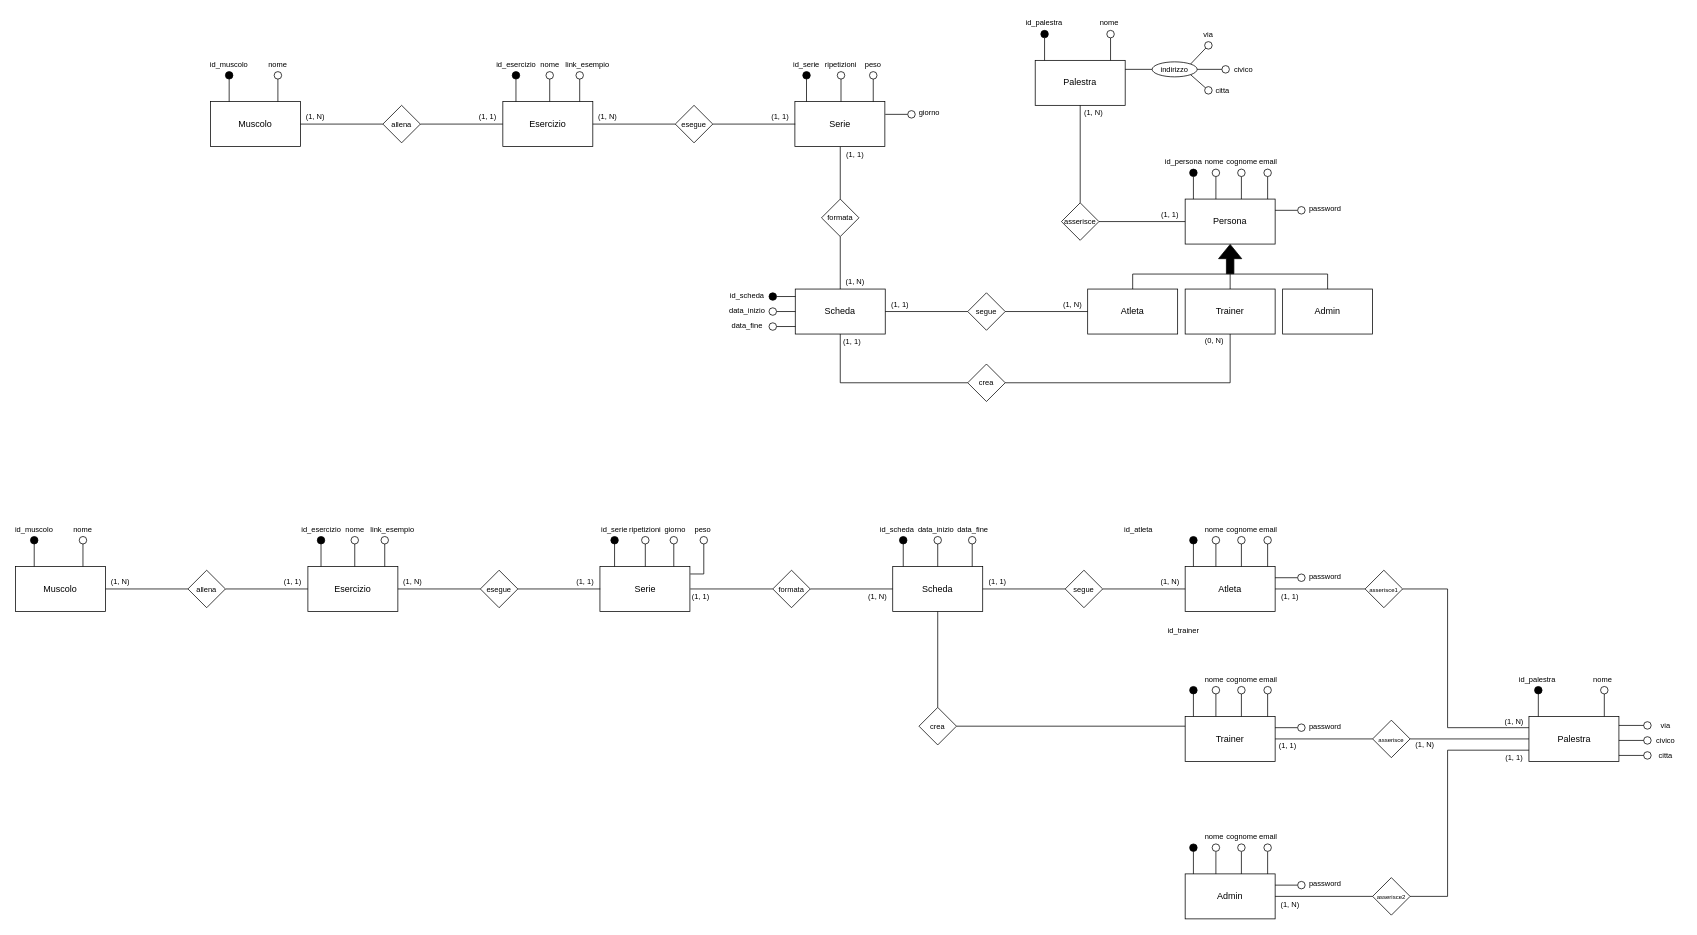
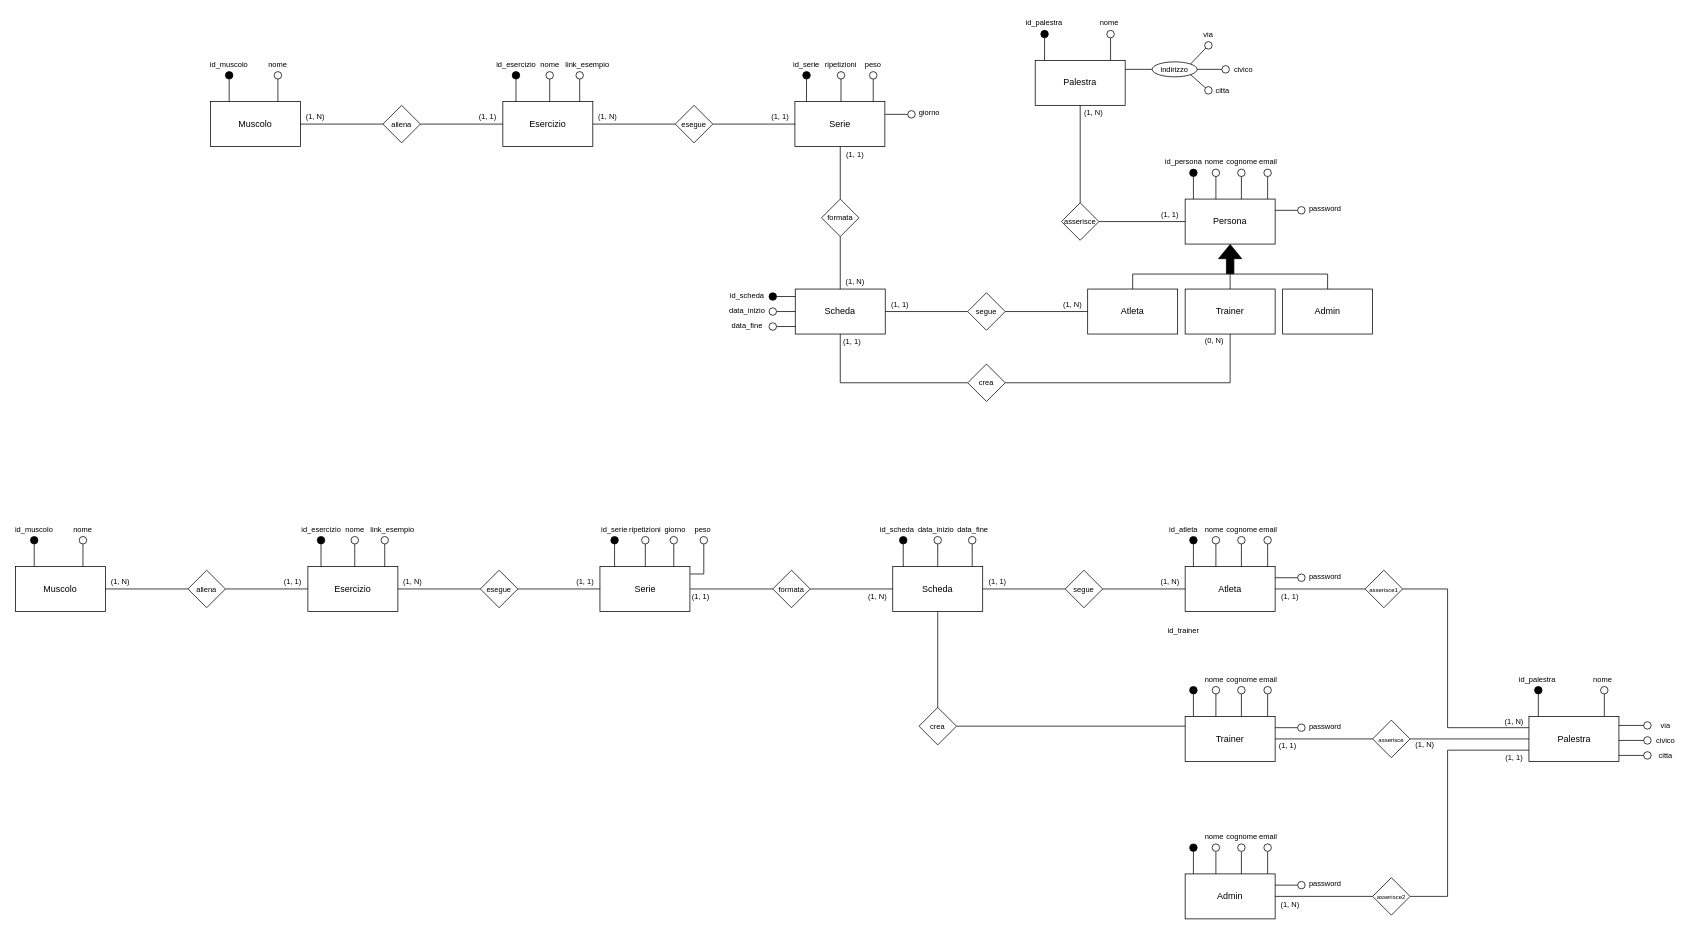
node "id_atleta": moved (1139, 529) -> (1184, 529)
